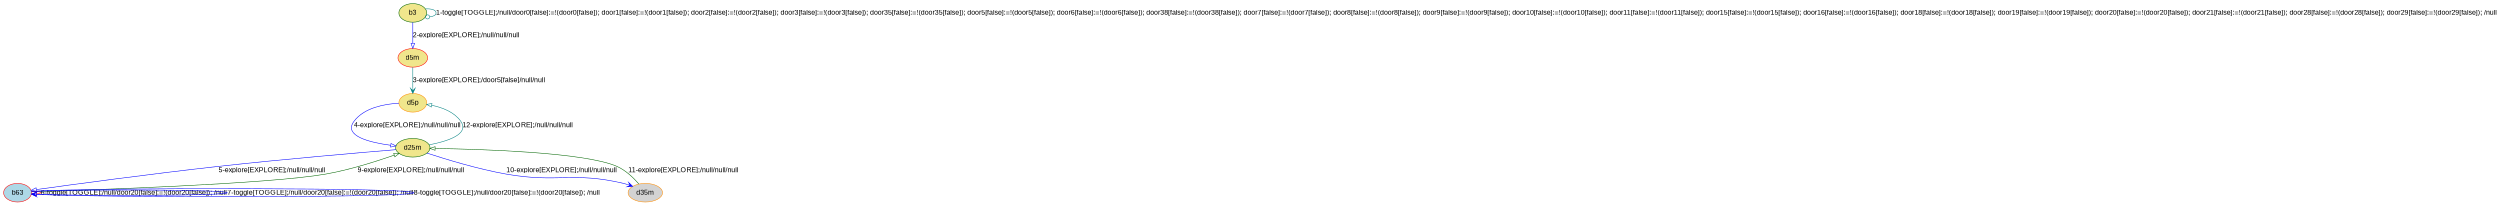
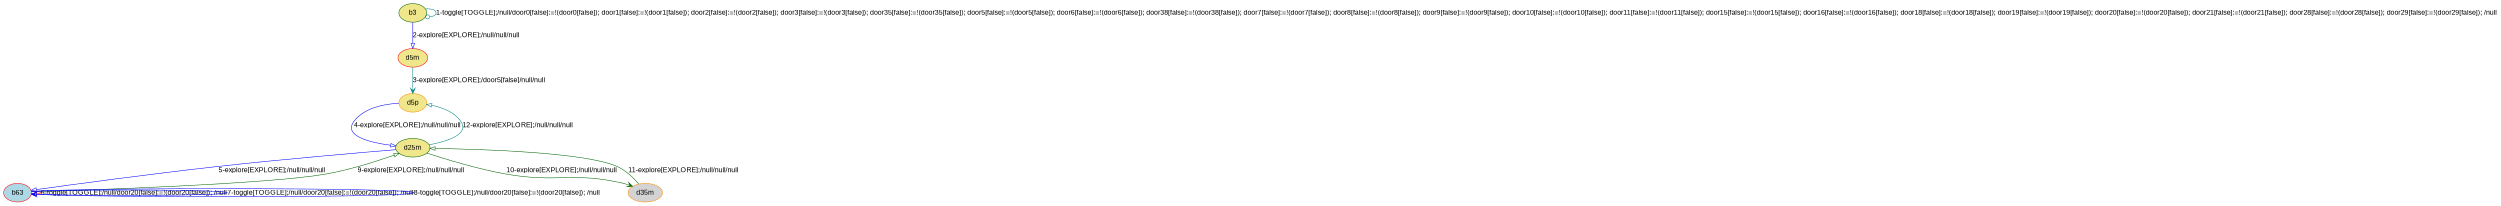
edge "d25m" -> "d35m": color blue -> darkgreen
